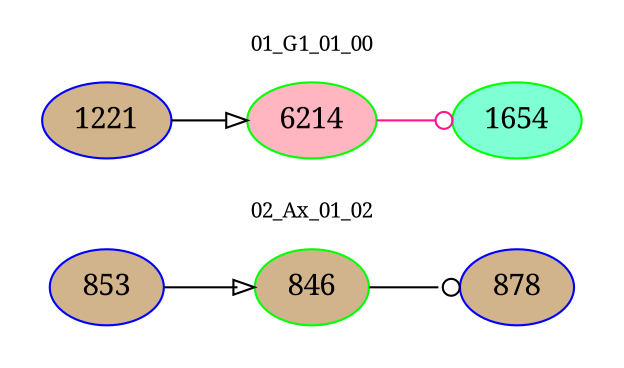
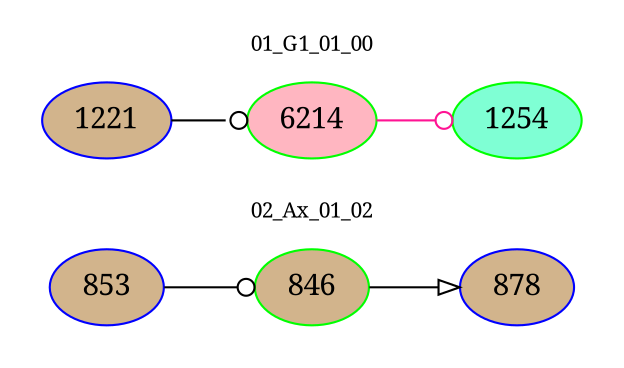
edge "1221" -> "6214": arrowhead onormal -> odot
node "1654": label "1654" -> "1254"
edge "853" -> "846": arrowhead onormal -> odot
edge "846" -> "878": arrowhead odot -> onormal
